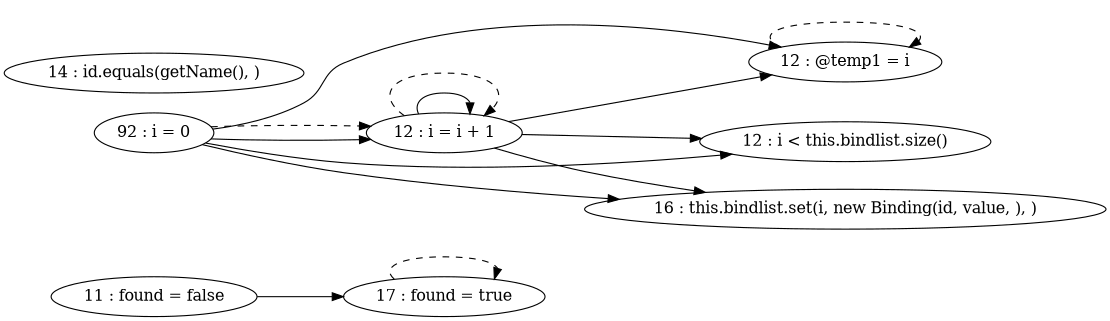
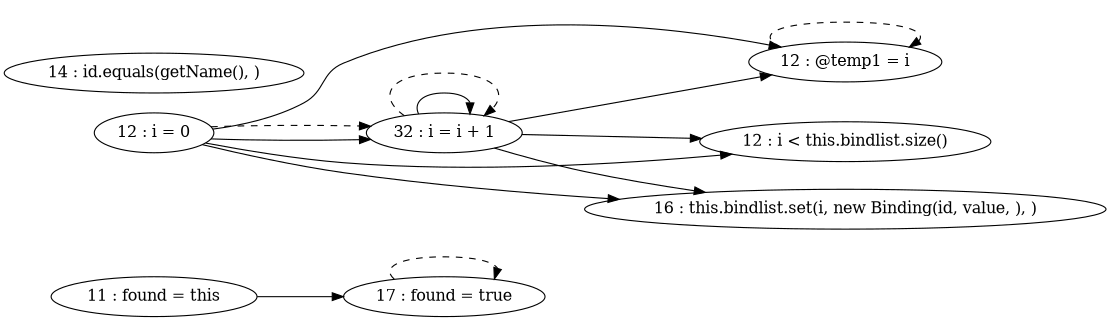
node "92 : i = 0": label "92 : i = 0" -> "12 : i = 0"
node "12 : i = i + 1": label "12 : i = i + 1" -> "32 : i = i + 1"
node "11 : found = false": label "11 : found = false" -> "11 : found = this"
